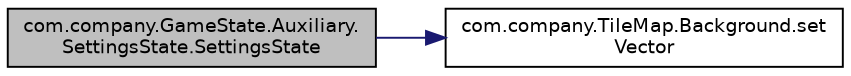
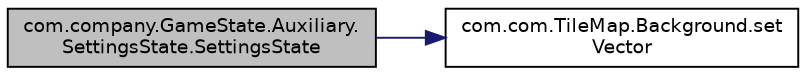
node "com.company.TileMap.Background.set Vector": label "com.company.TileMap.Background.set Vector" -> "com.com.TileMap.Background.set Vector"
